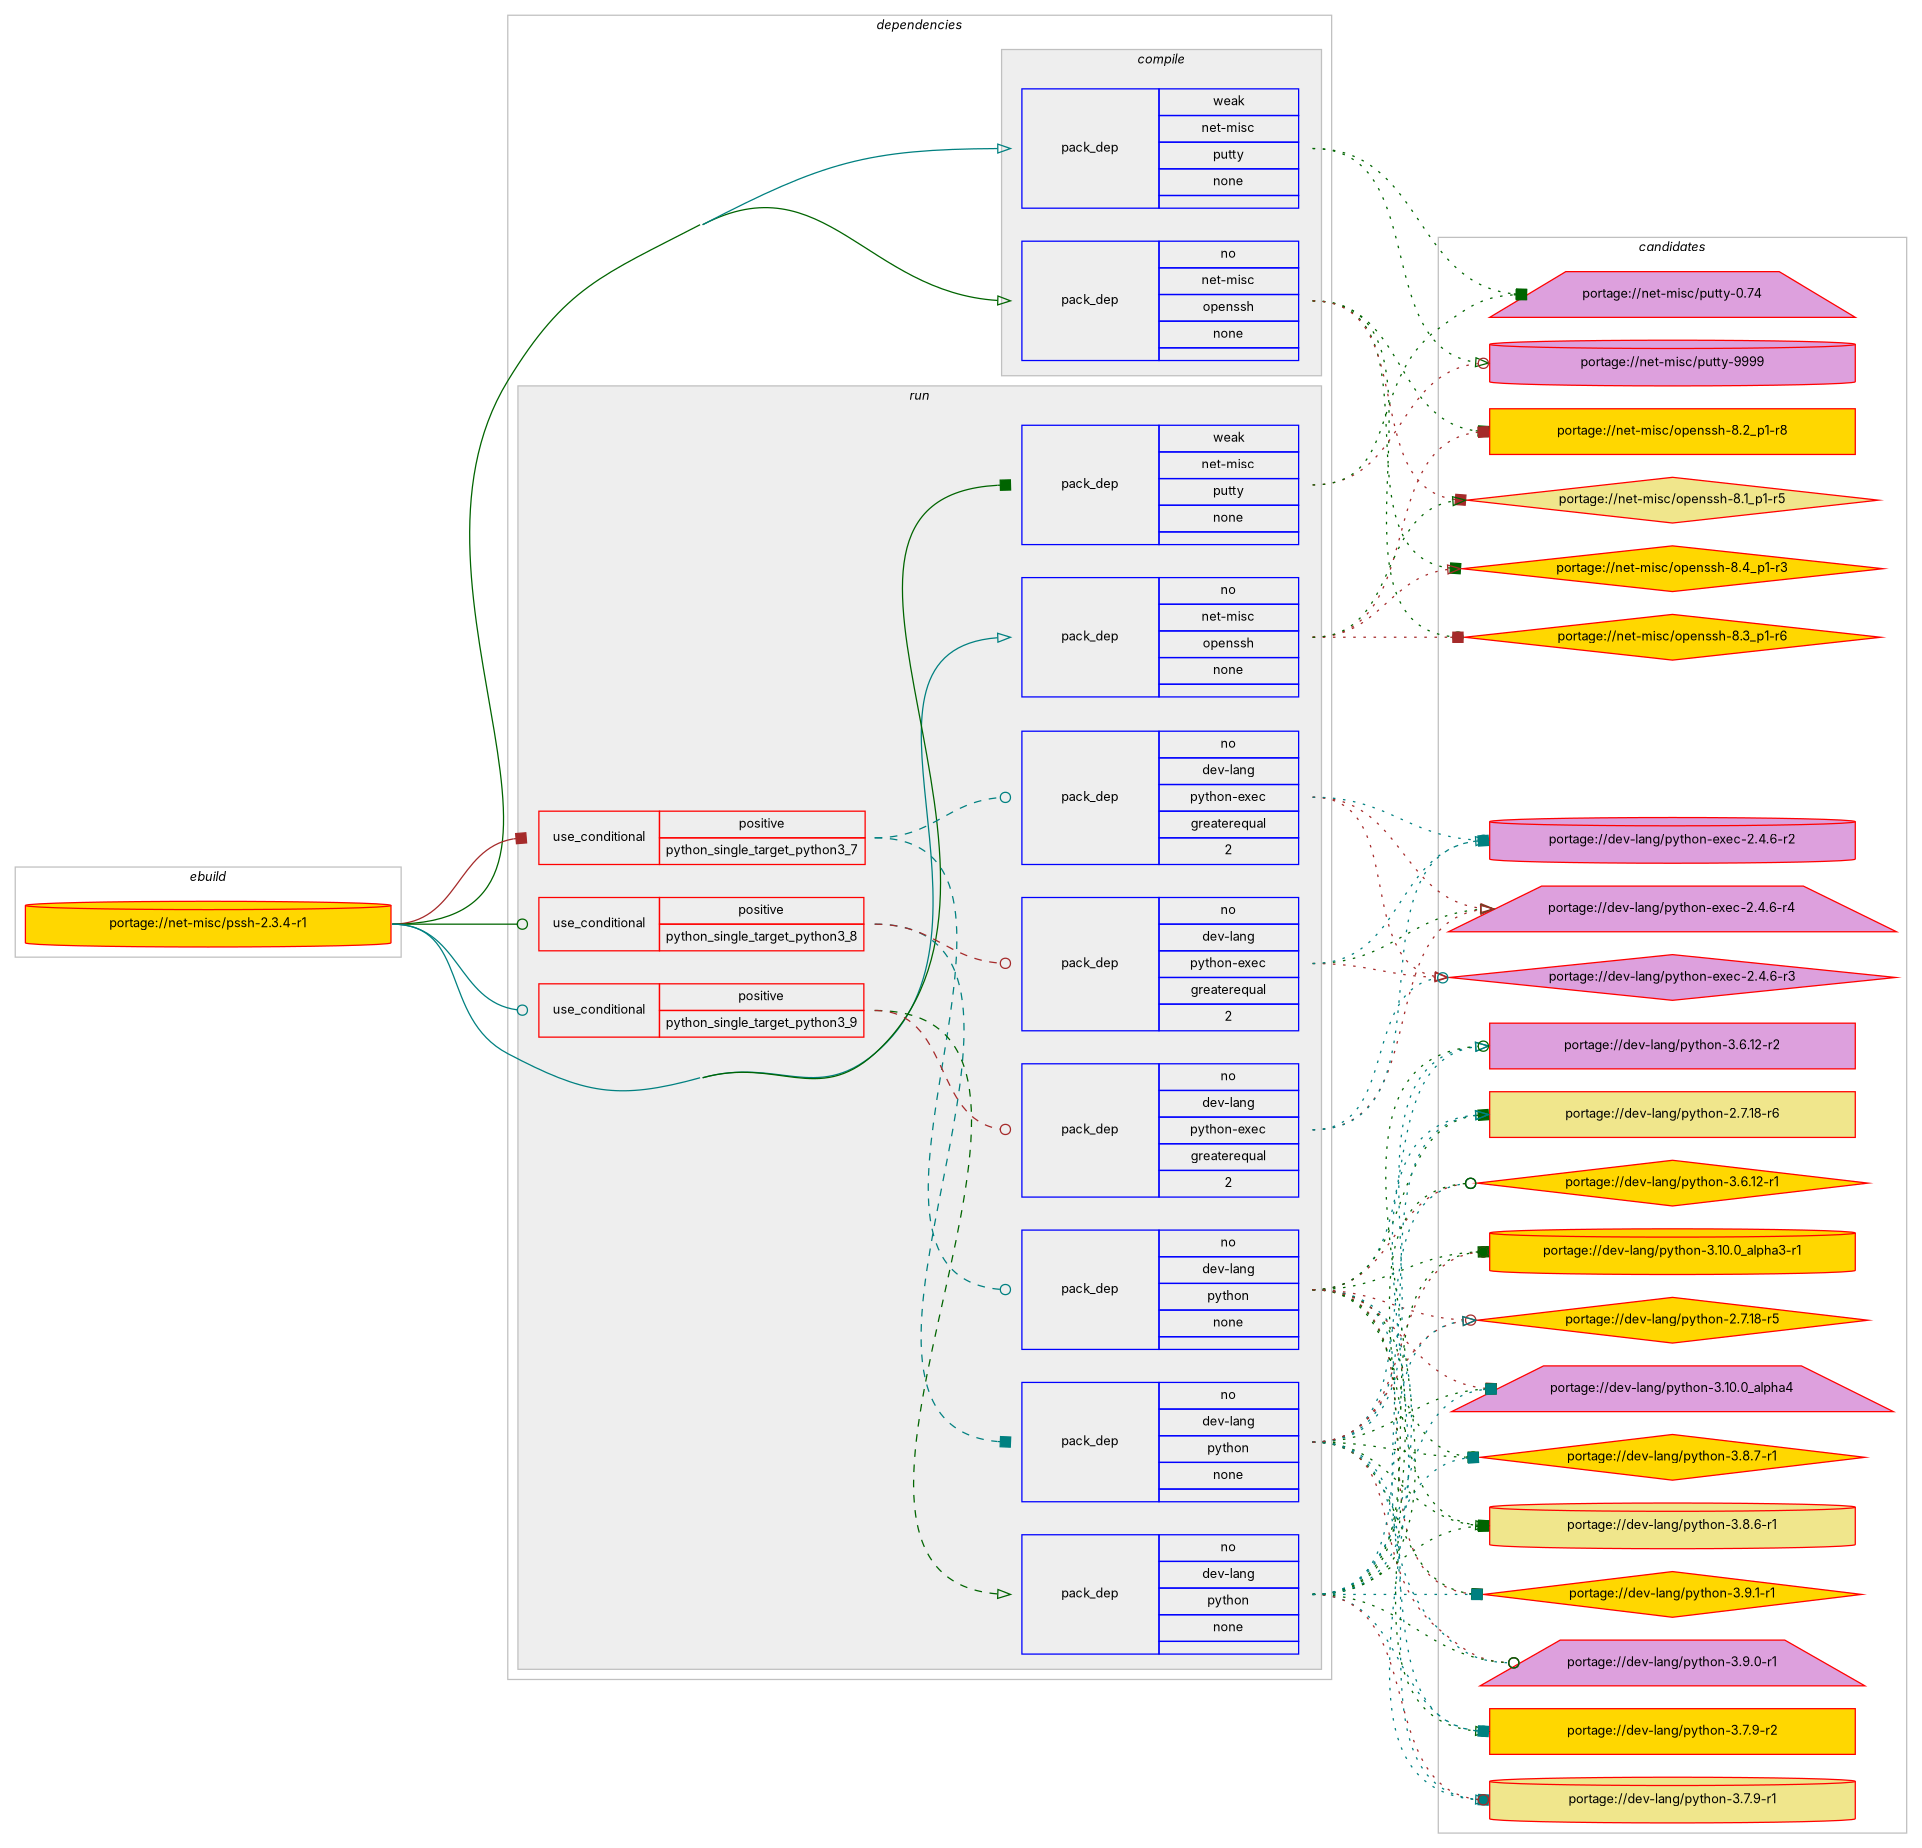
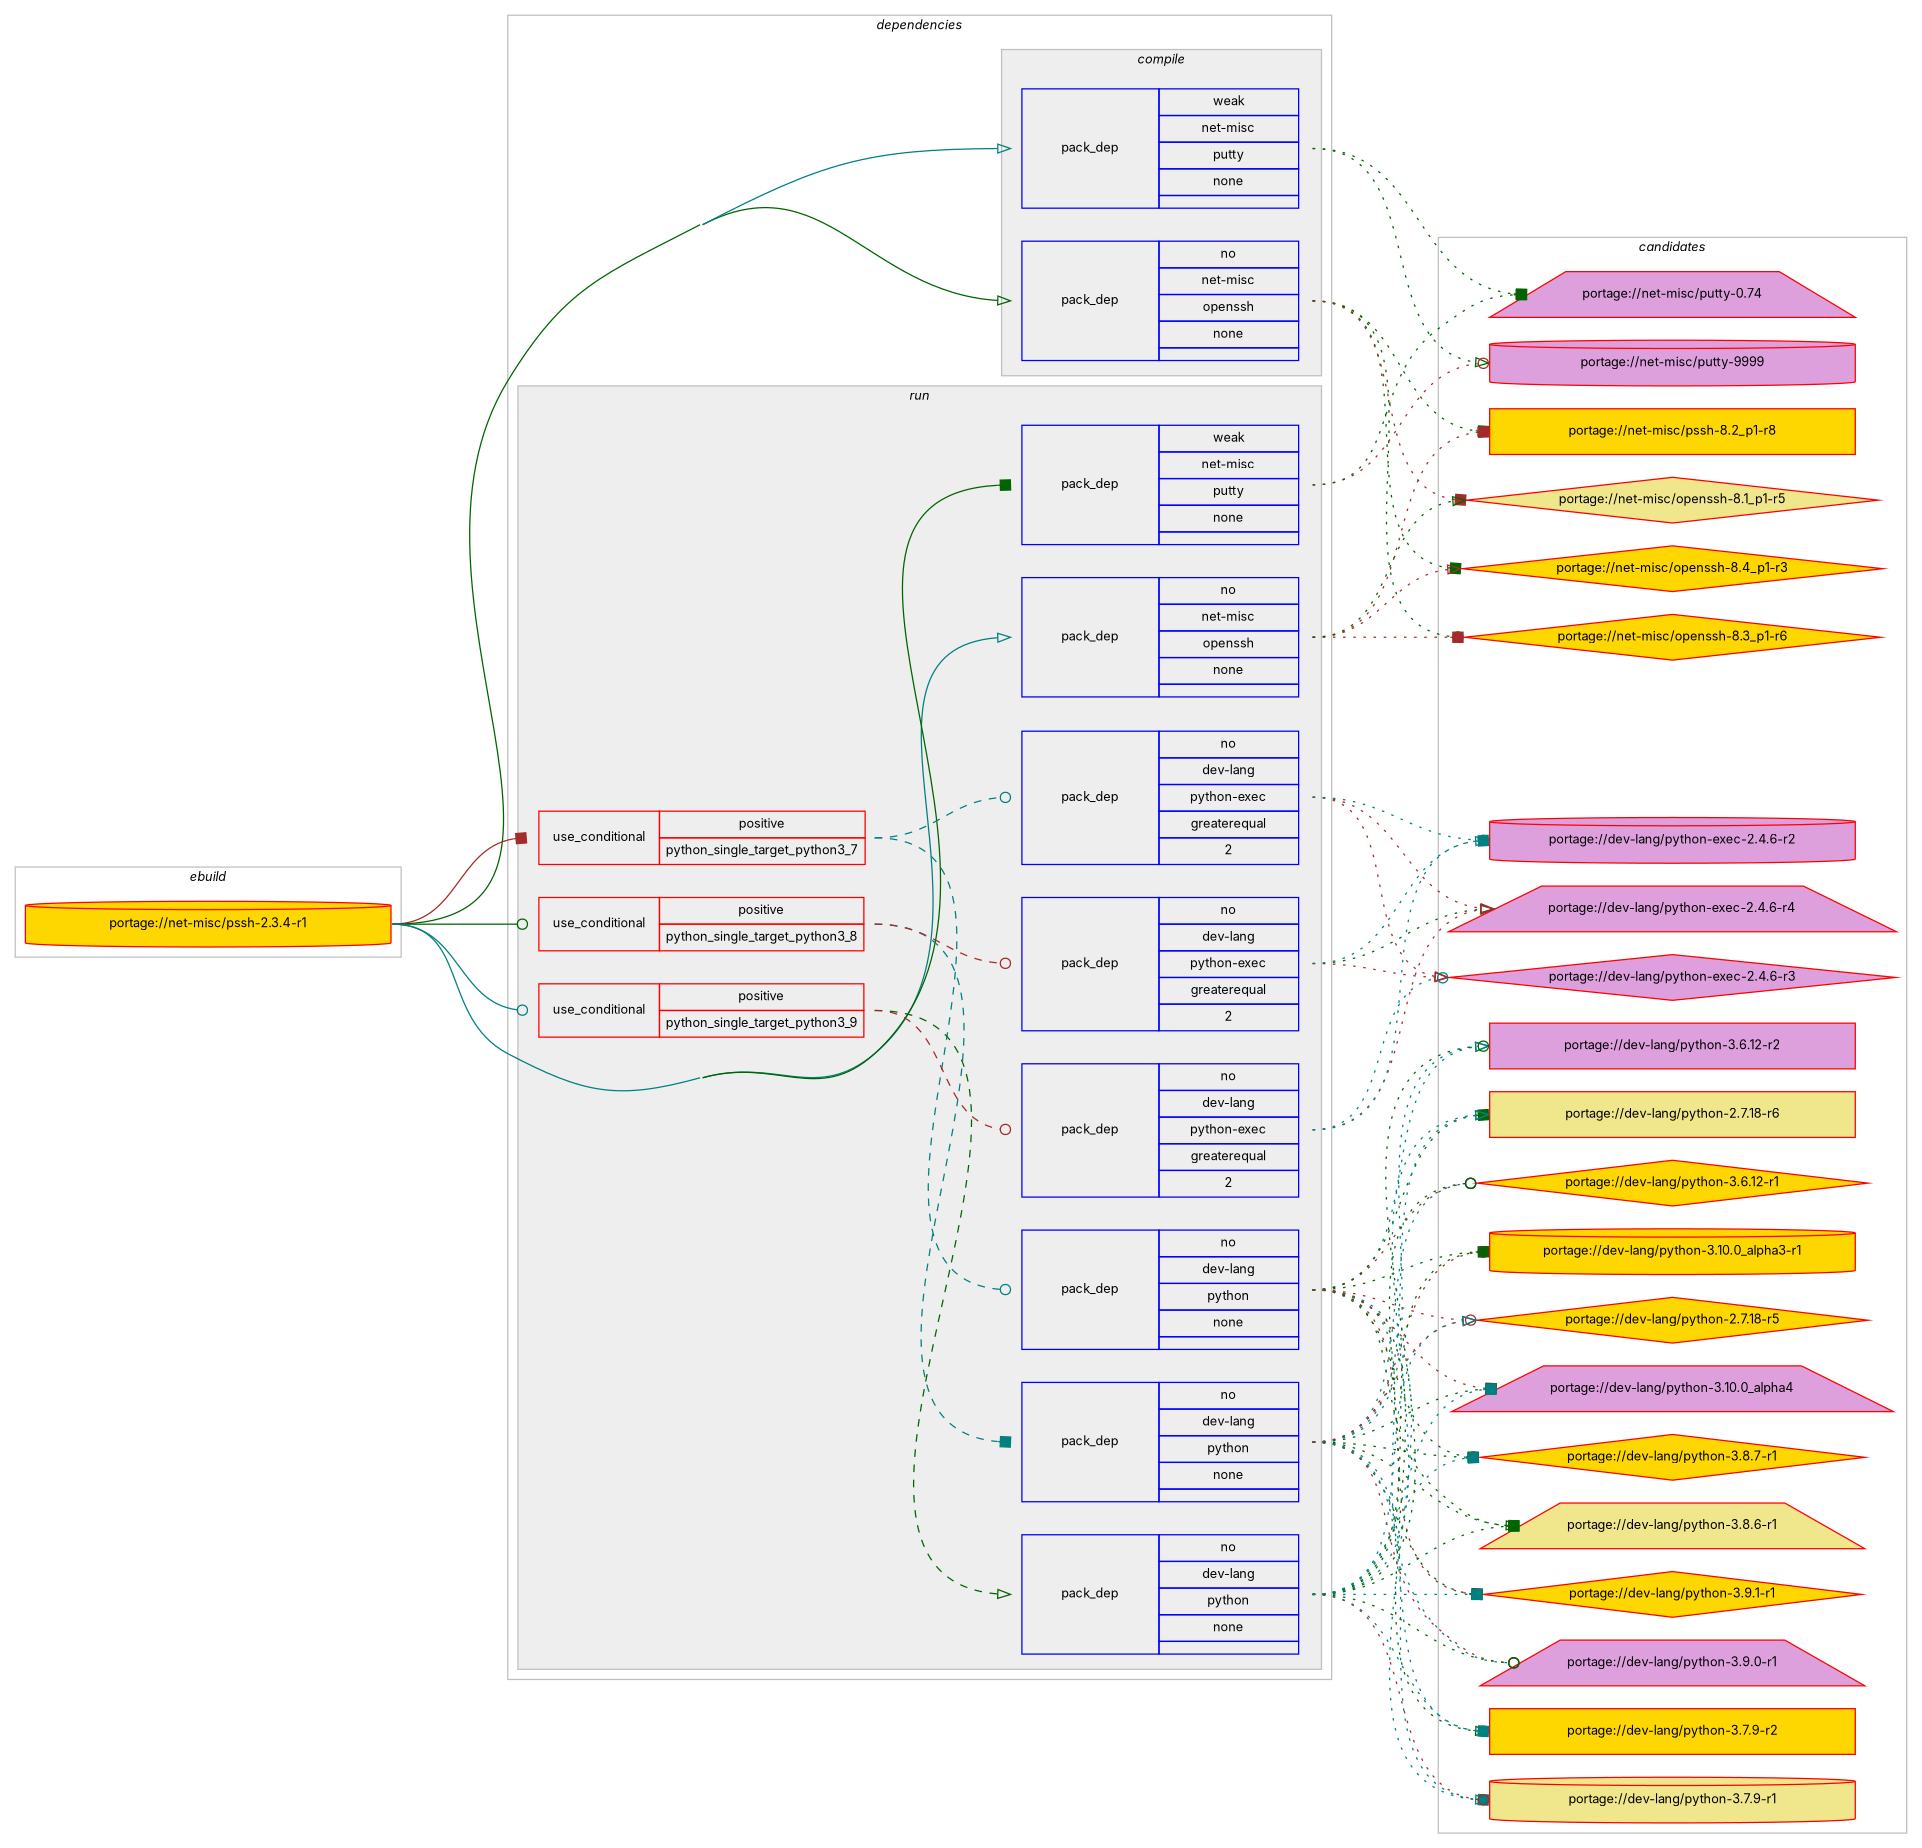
node "portage://net-misc/openssh-8.2_p1-r8": label "portage://net-misc/openssh-8.2_p1-r8" -> "portage://net-misc/pssh-8.2_p1-r8"
node "portage://dev-lang/python-3.8.6-r1": shape cylinder -> trapezium
